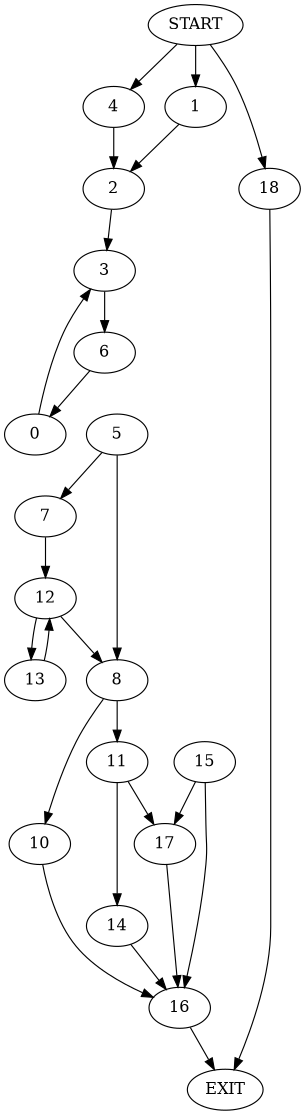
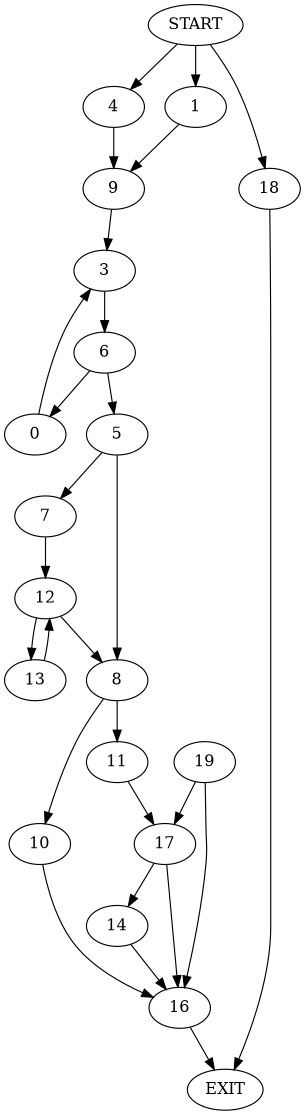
node "2": label "2" -> "9"
edge "6" -> "5": added
node "15": label "15" -> "19"
edge "11" -> "14": now "17" -> "14"
